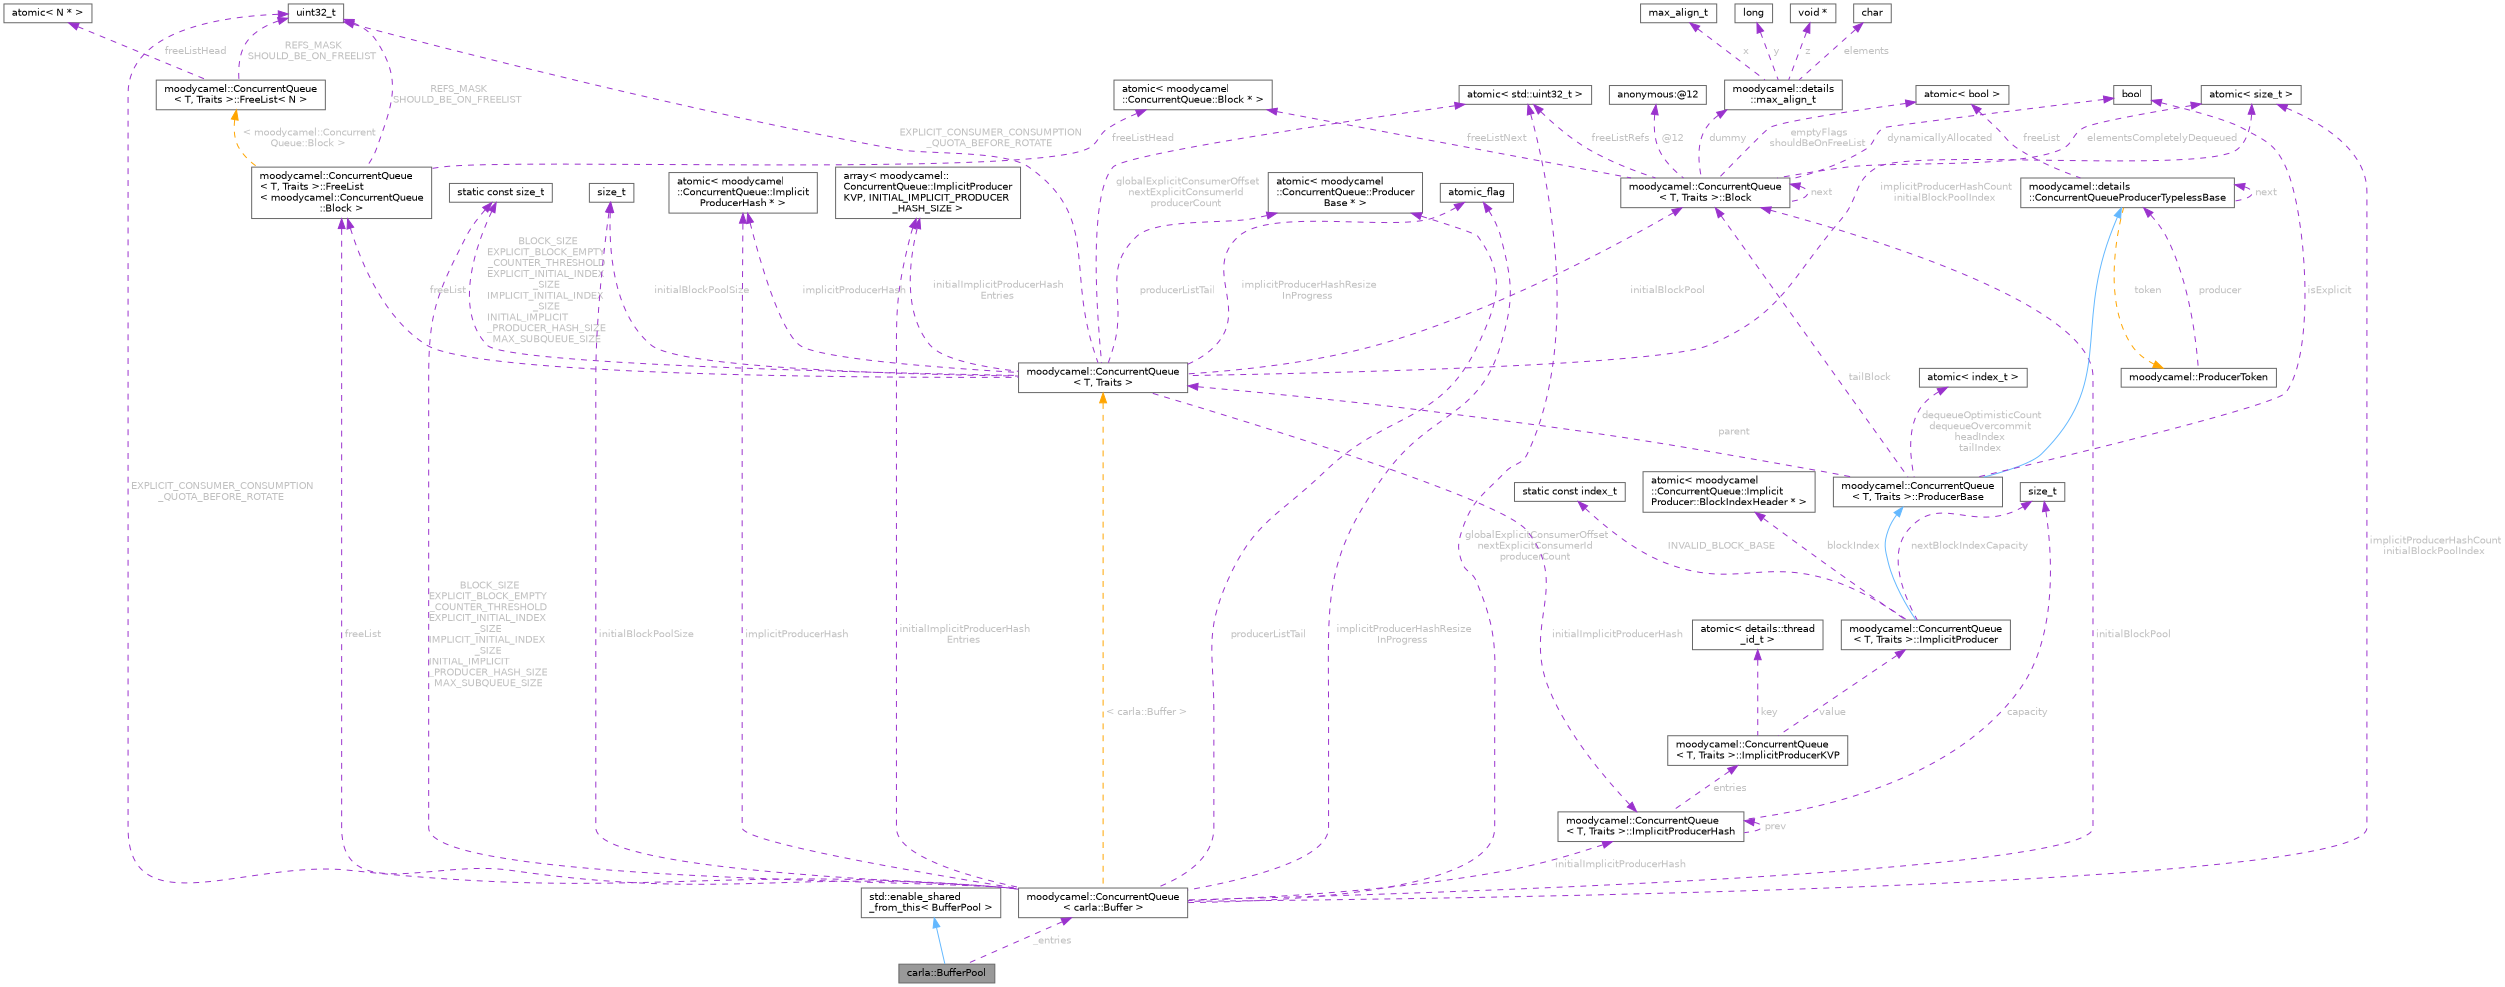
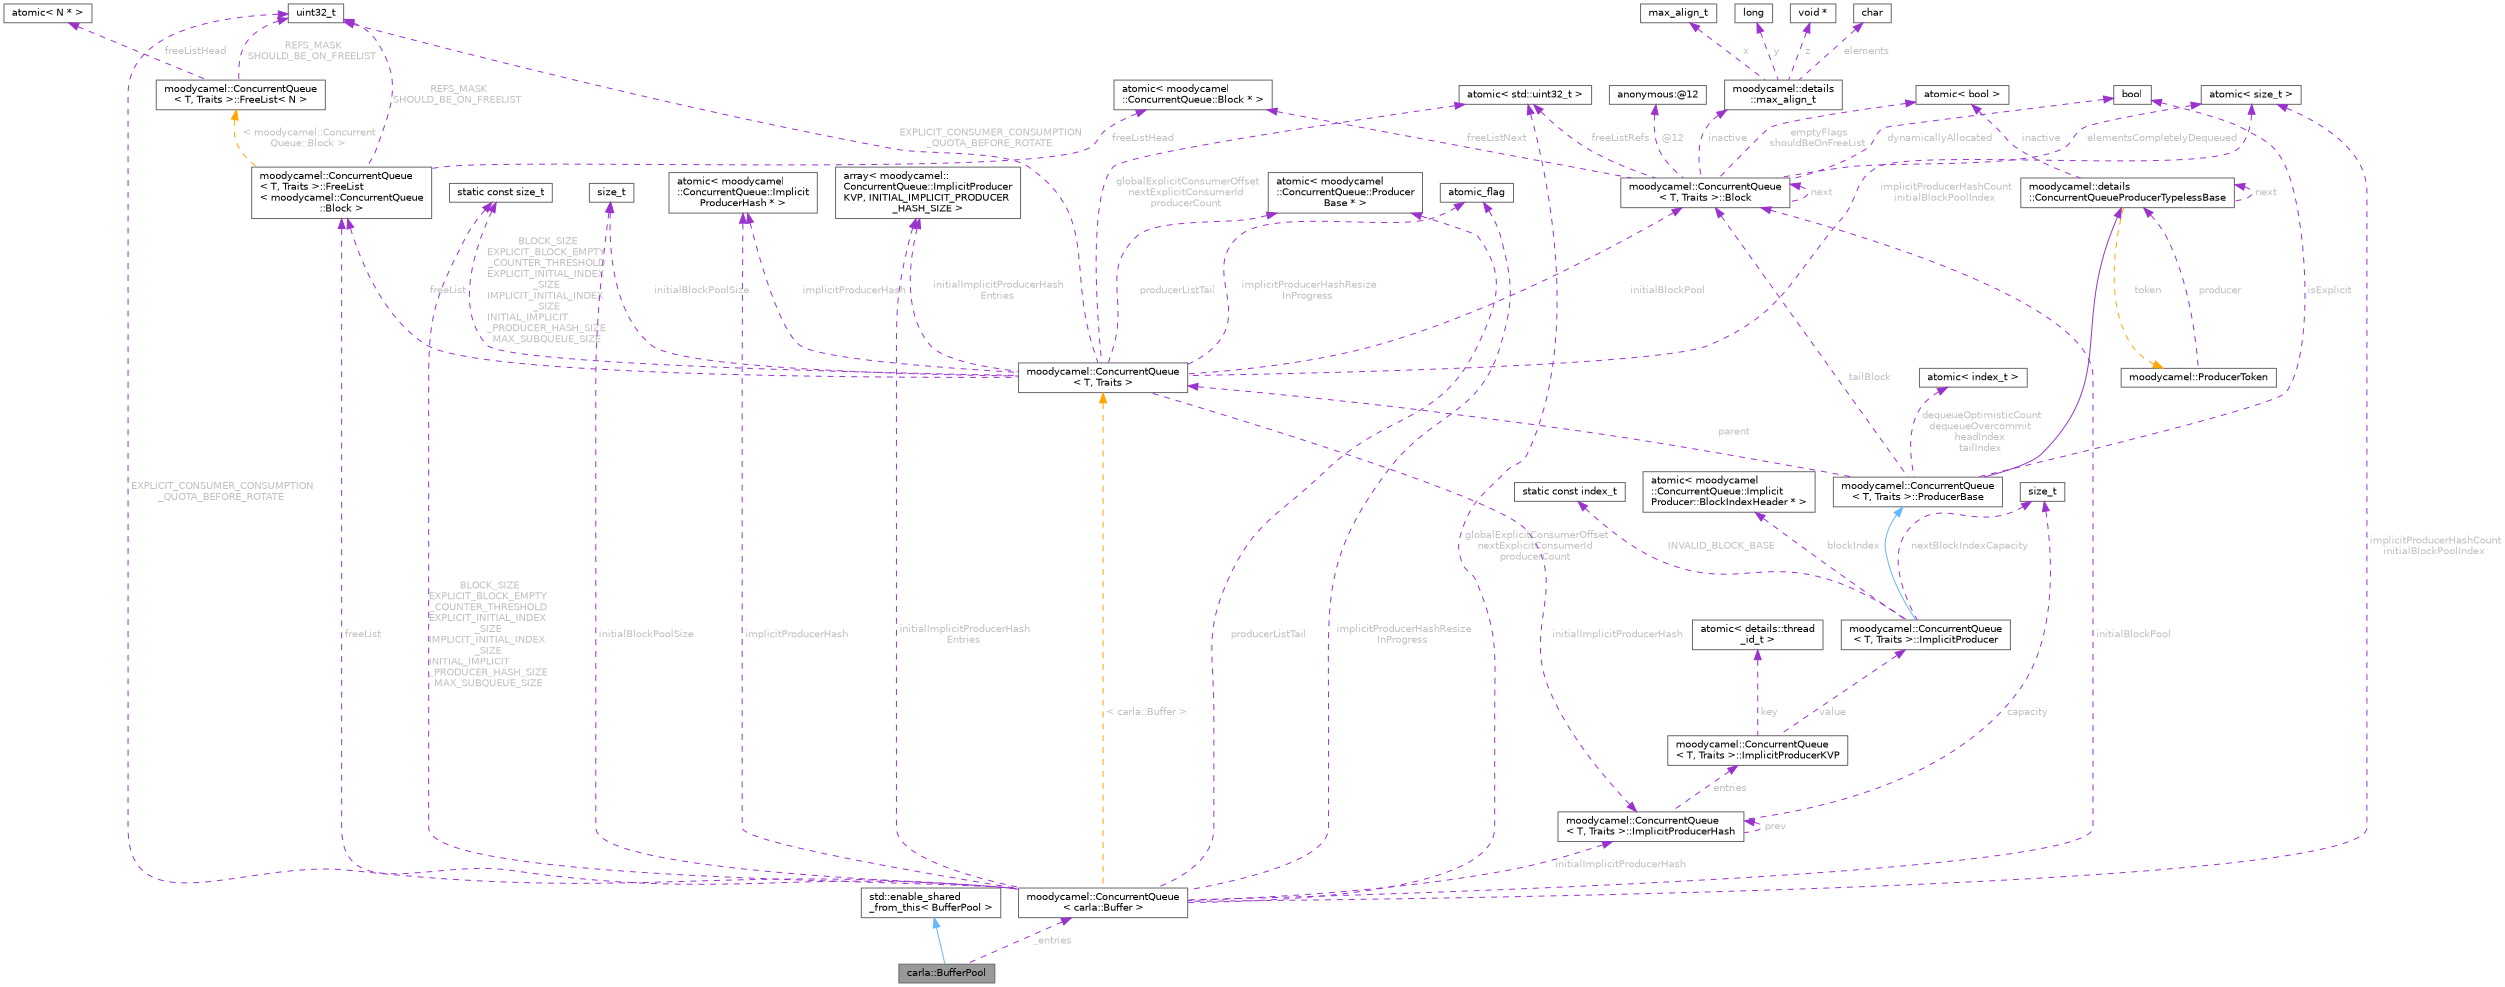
edge "moodycamel::ConcurrentQueue < T, Traits >::Block" -> "moodycamel::details ::max_align_t": label " dummy" -> " inactive"
edge "moodycamel::details ::ConcurrentQueueProducerTypelessBase" -> "atomic< bool >": label " freeList" -> " inactive"
edge "moodycamel::ConcurrentQueue < T, Traits >::ProducerBase" -> "moodycamel::details ::ConcurrentQueueProducerTypelessBase": color steelblue1 -> darkorchid3
